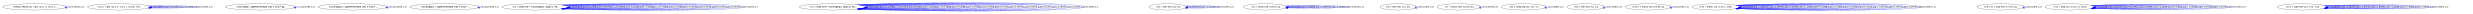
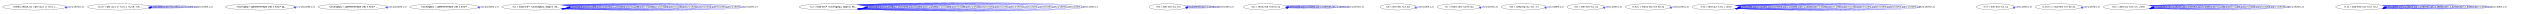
node "%10 = trunc i32 %.tr.i.i, 2047": label "%10 = trunc i32 %.tr.i.i, 2047" -> "%10 = and i32 %.tr.i.i, 2047"
node "%11 = lshr i64 %3, 52": added
